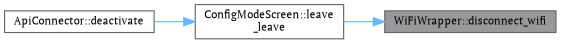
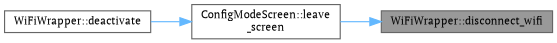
node "ApiConnector::deactivate": label "ApiConnector::deactivate" -> "WiFiWrapper::deactivate"
node "ConfigModeScreen::leave _leave": label "ConfigModeScreen::leave _leave" -> "ConfigModeScreen::leave _screen"
